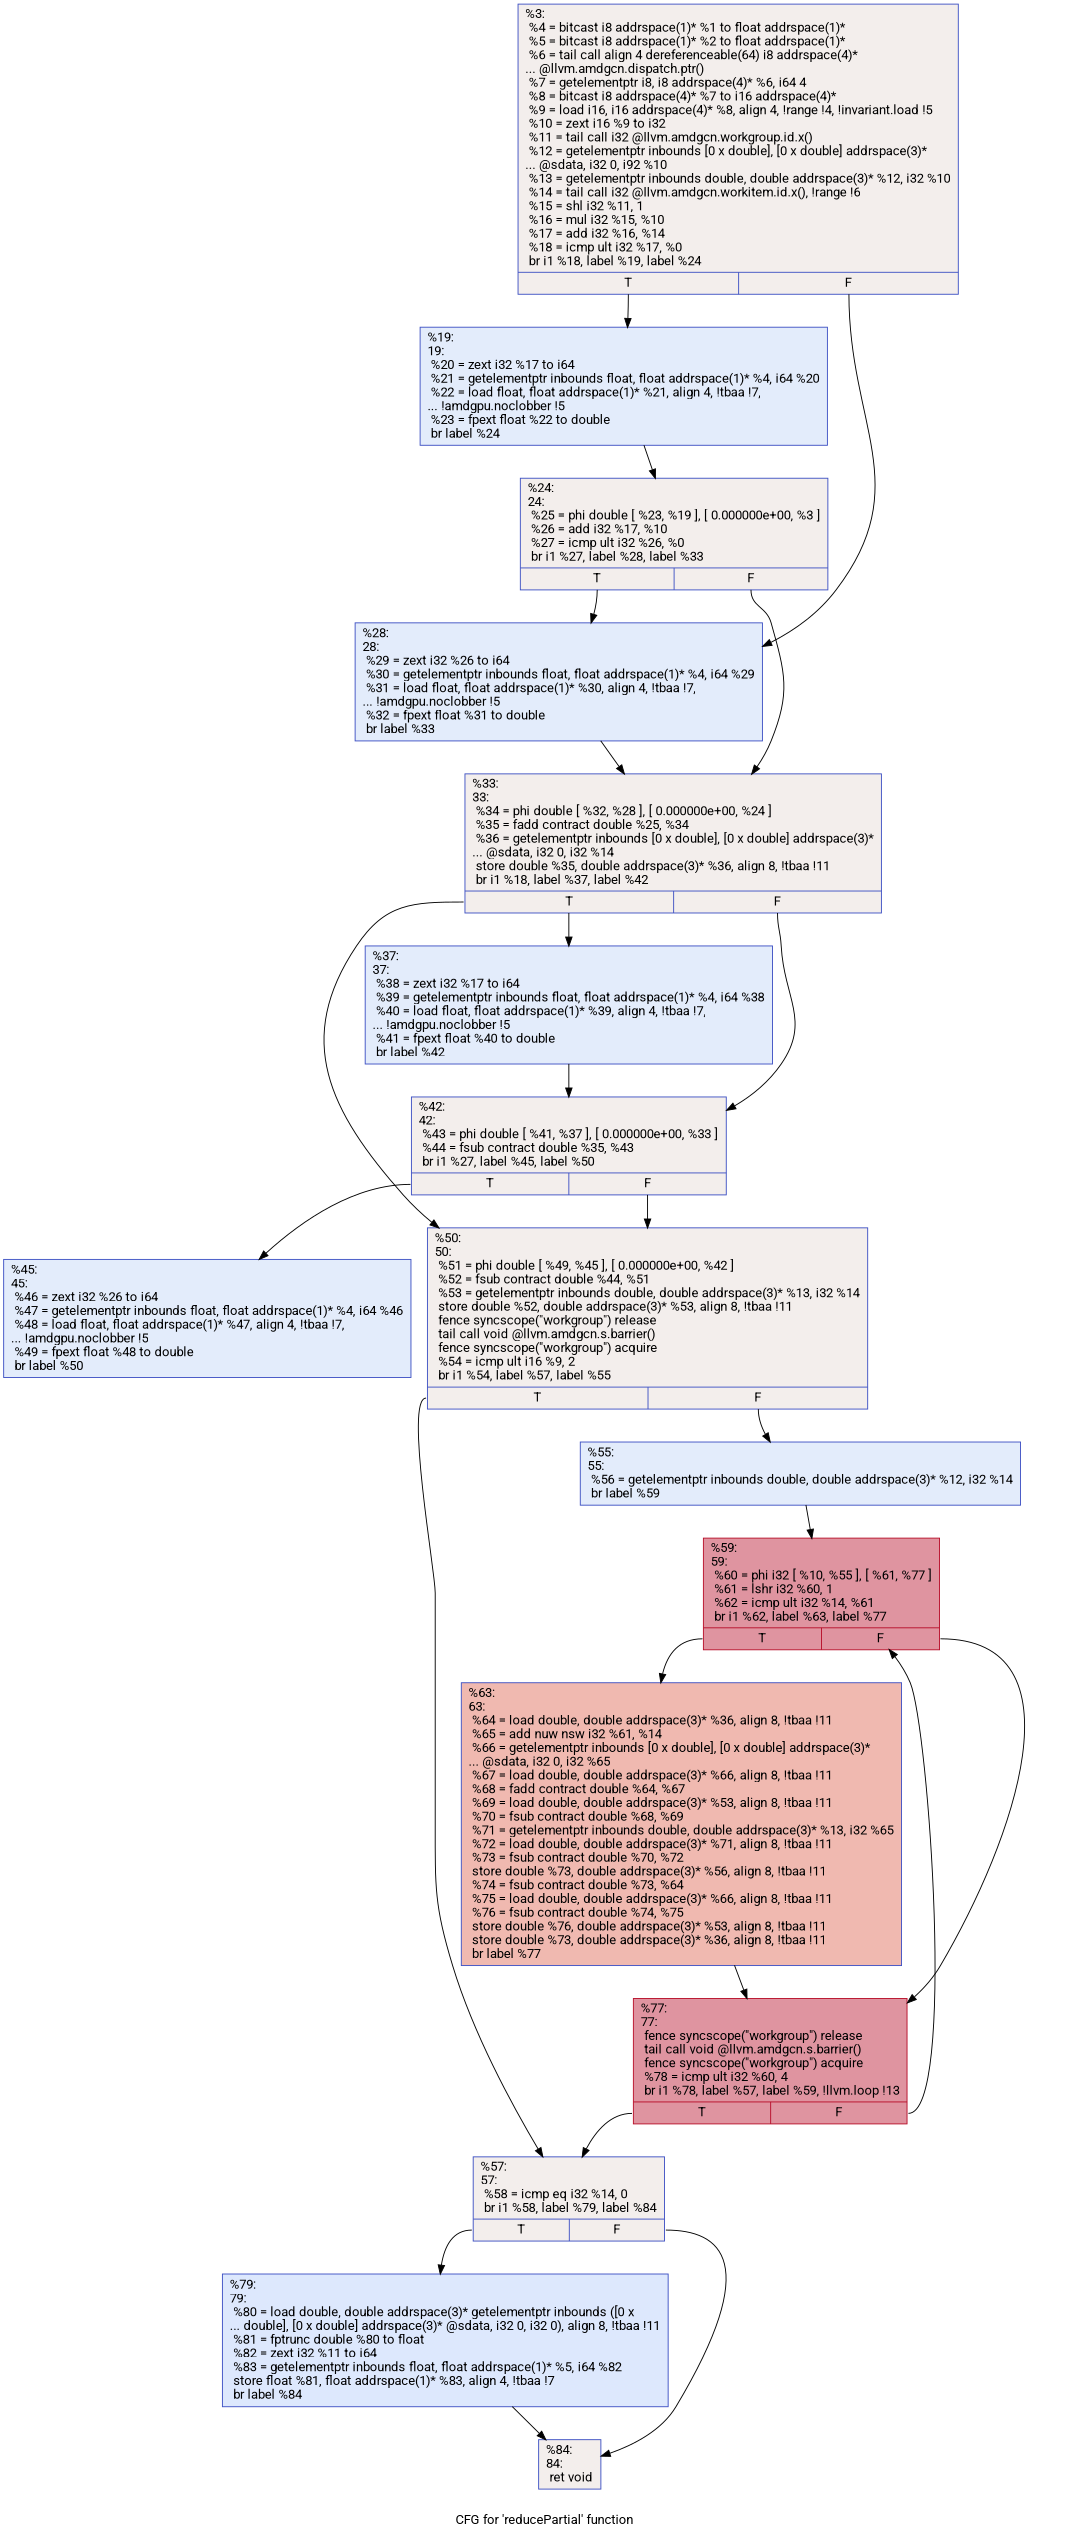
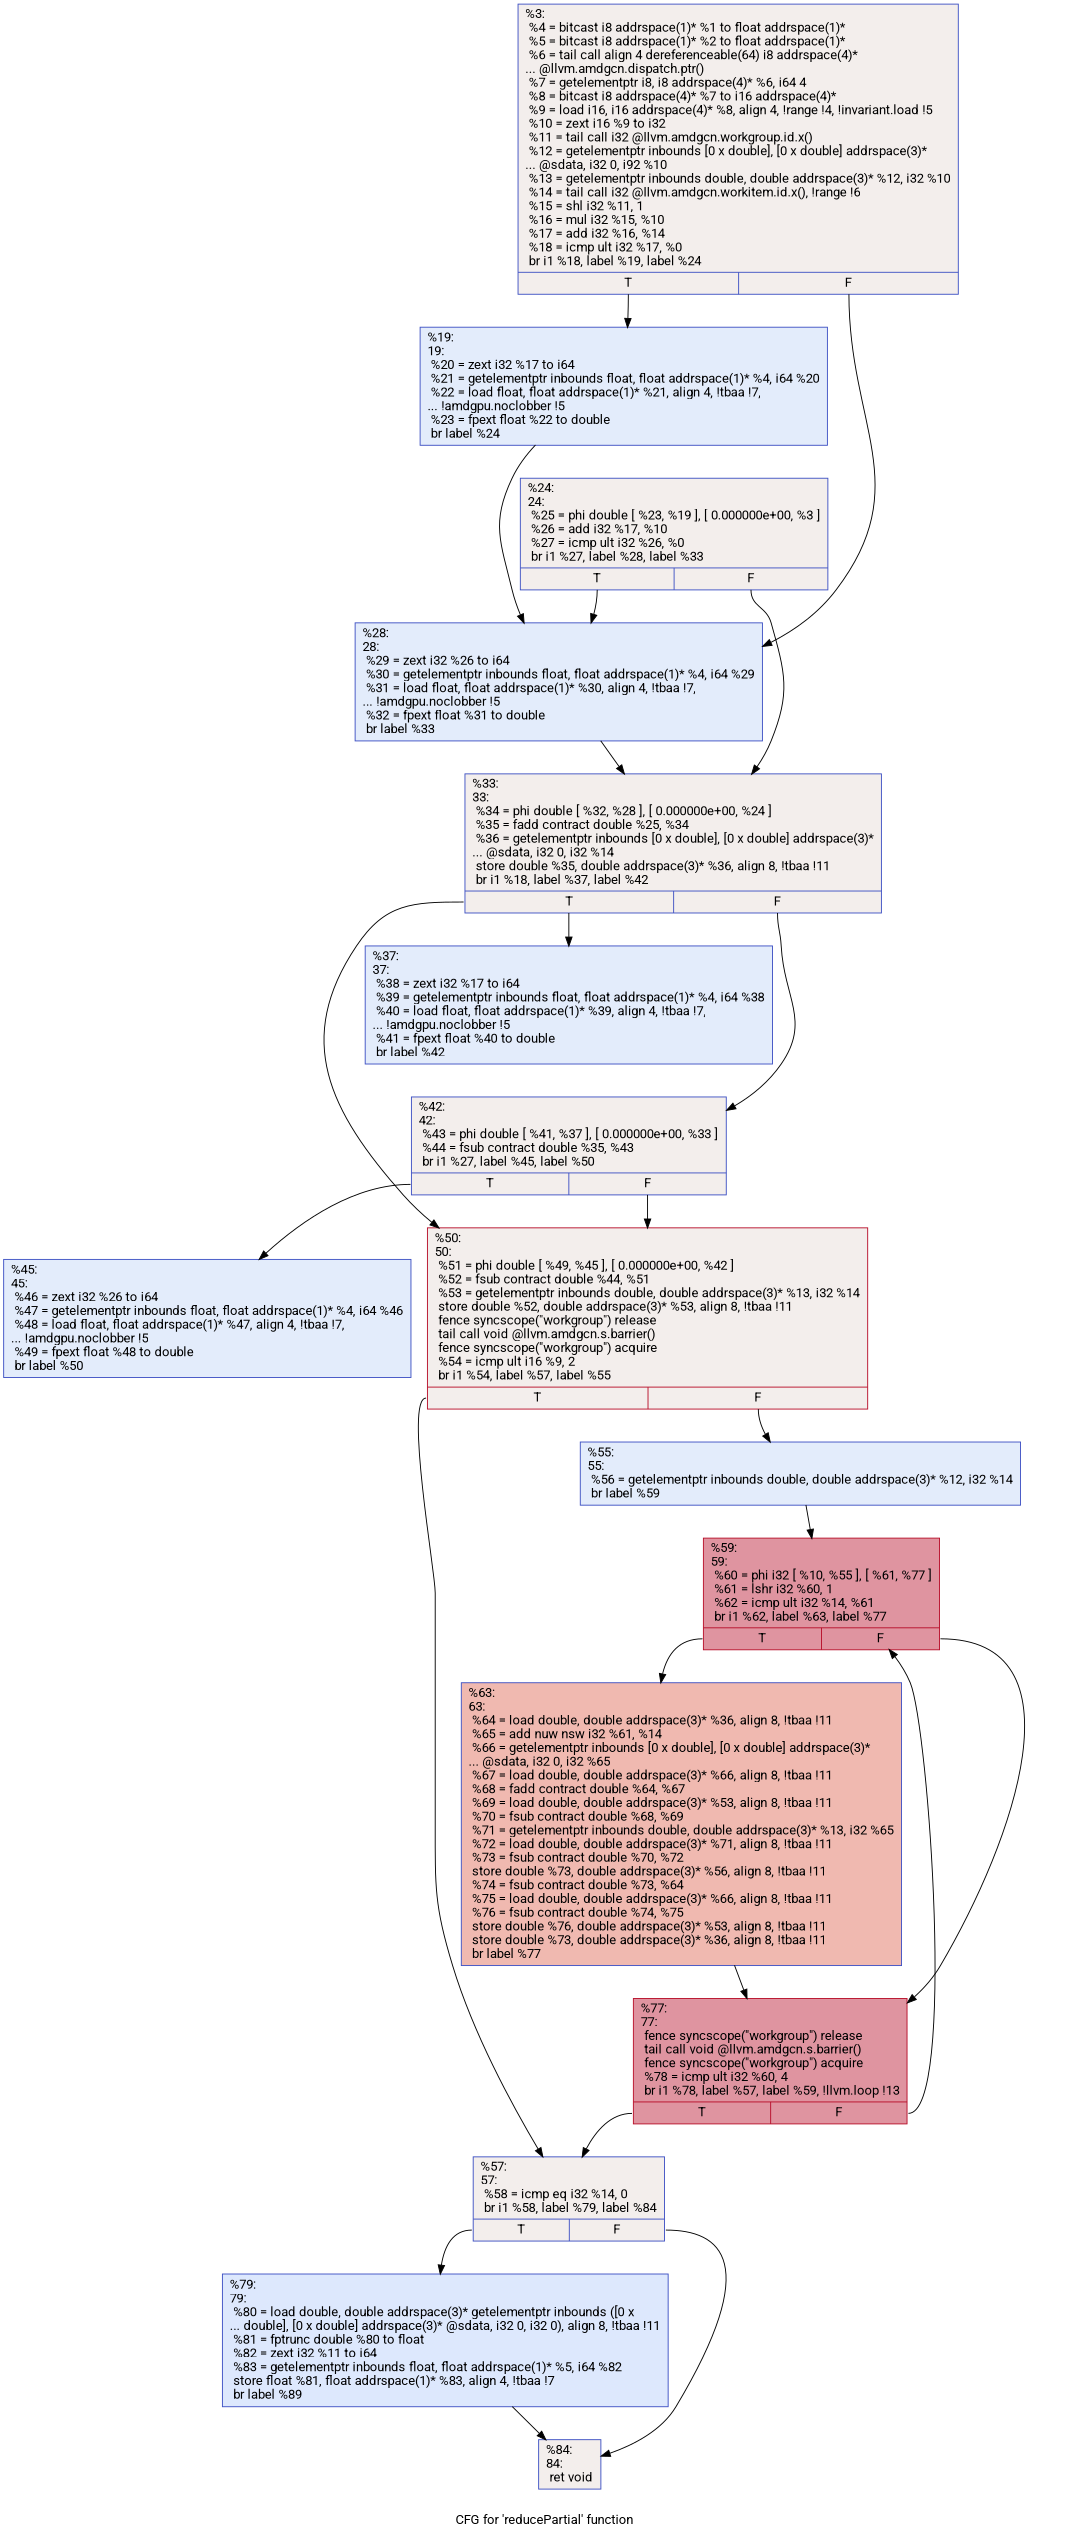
edge "%19:" -> "%24:": now "%19:" -> "%28:"
edge "%37:" -> "%42:": removed
node "%50:": color #3d50c3ff -> #b70d28ff
node "%79:": text "br label %84" -> "br label %89"
